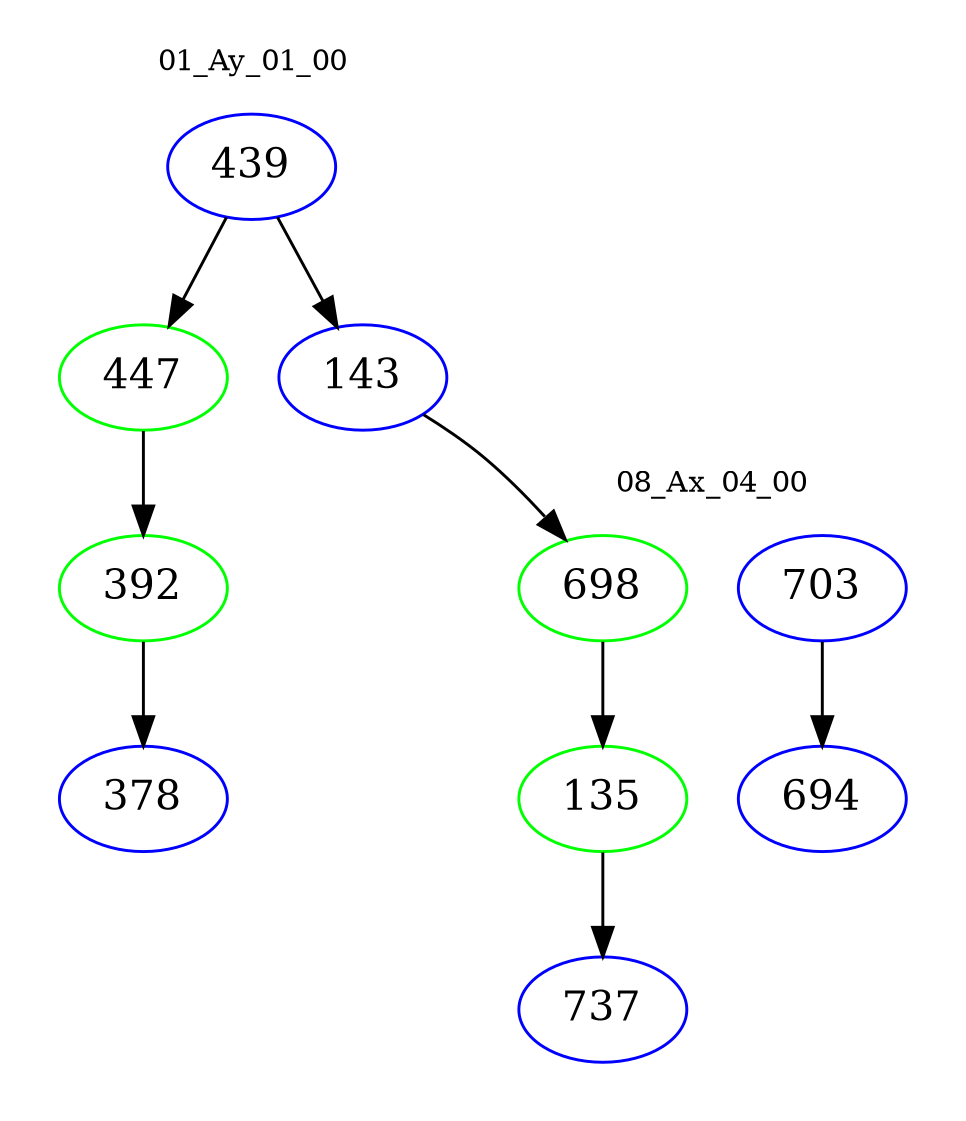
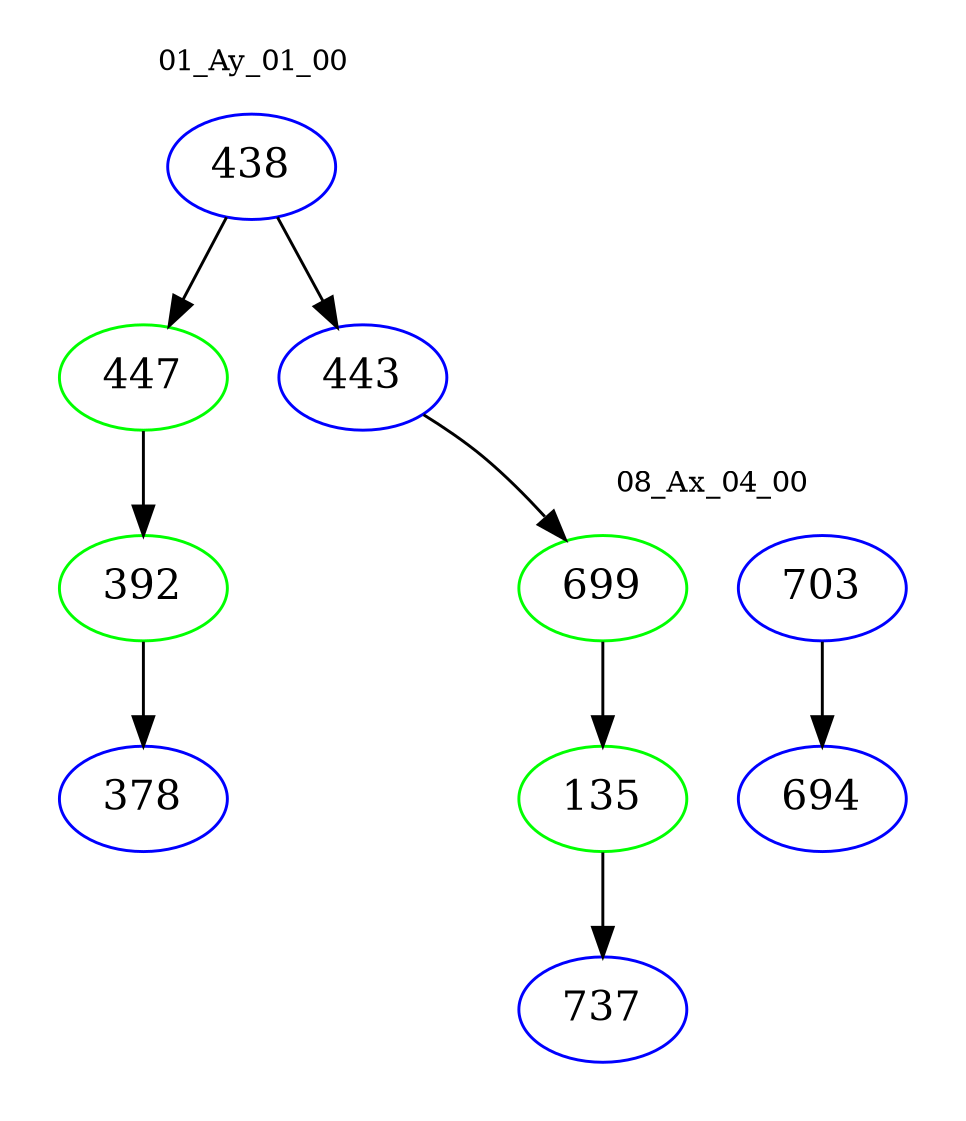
node "439": label "439" -> "438"
node "143": label "143" -> "443"
node "698": label "698" -> "699"
